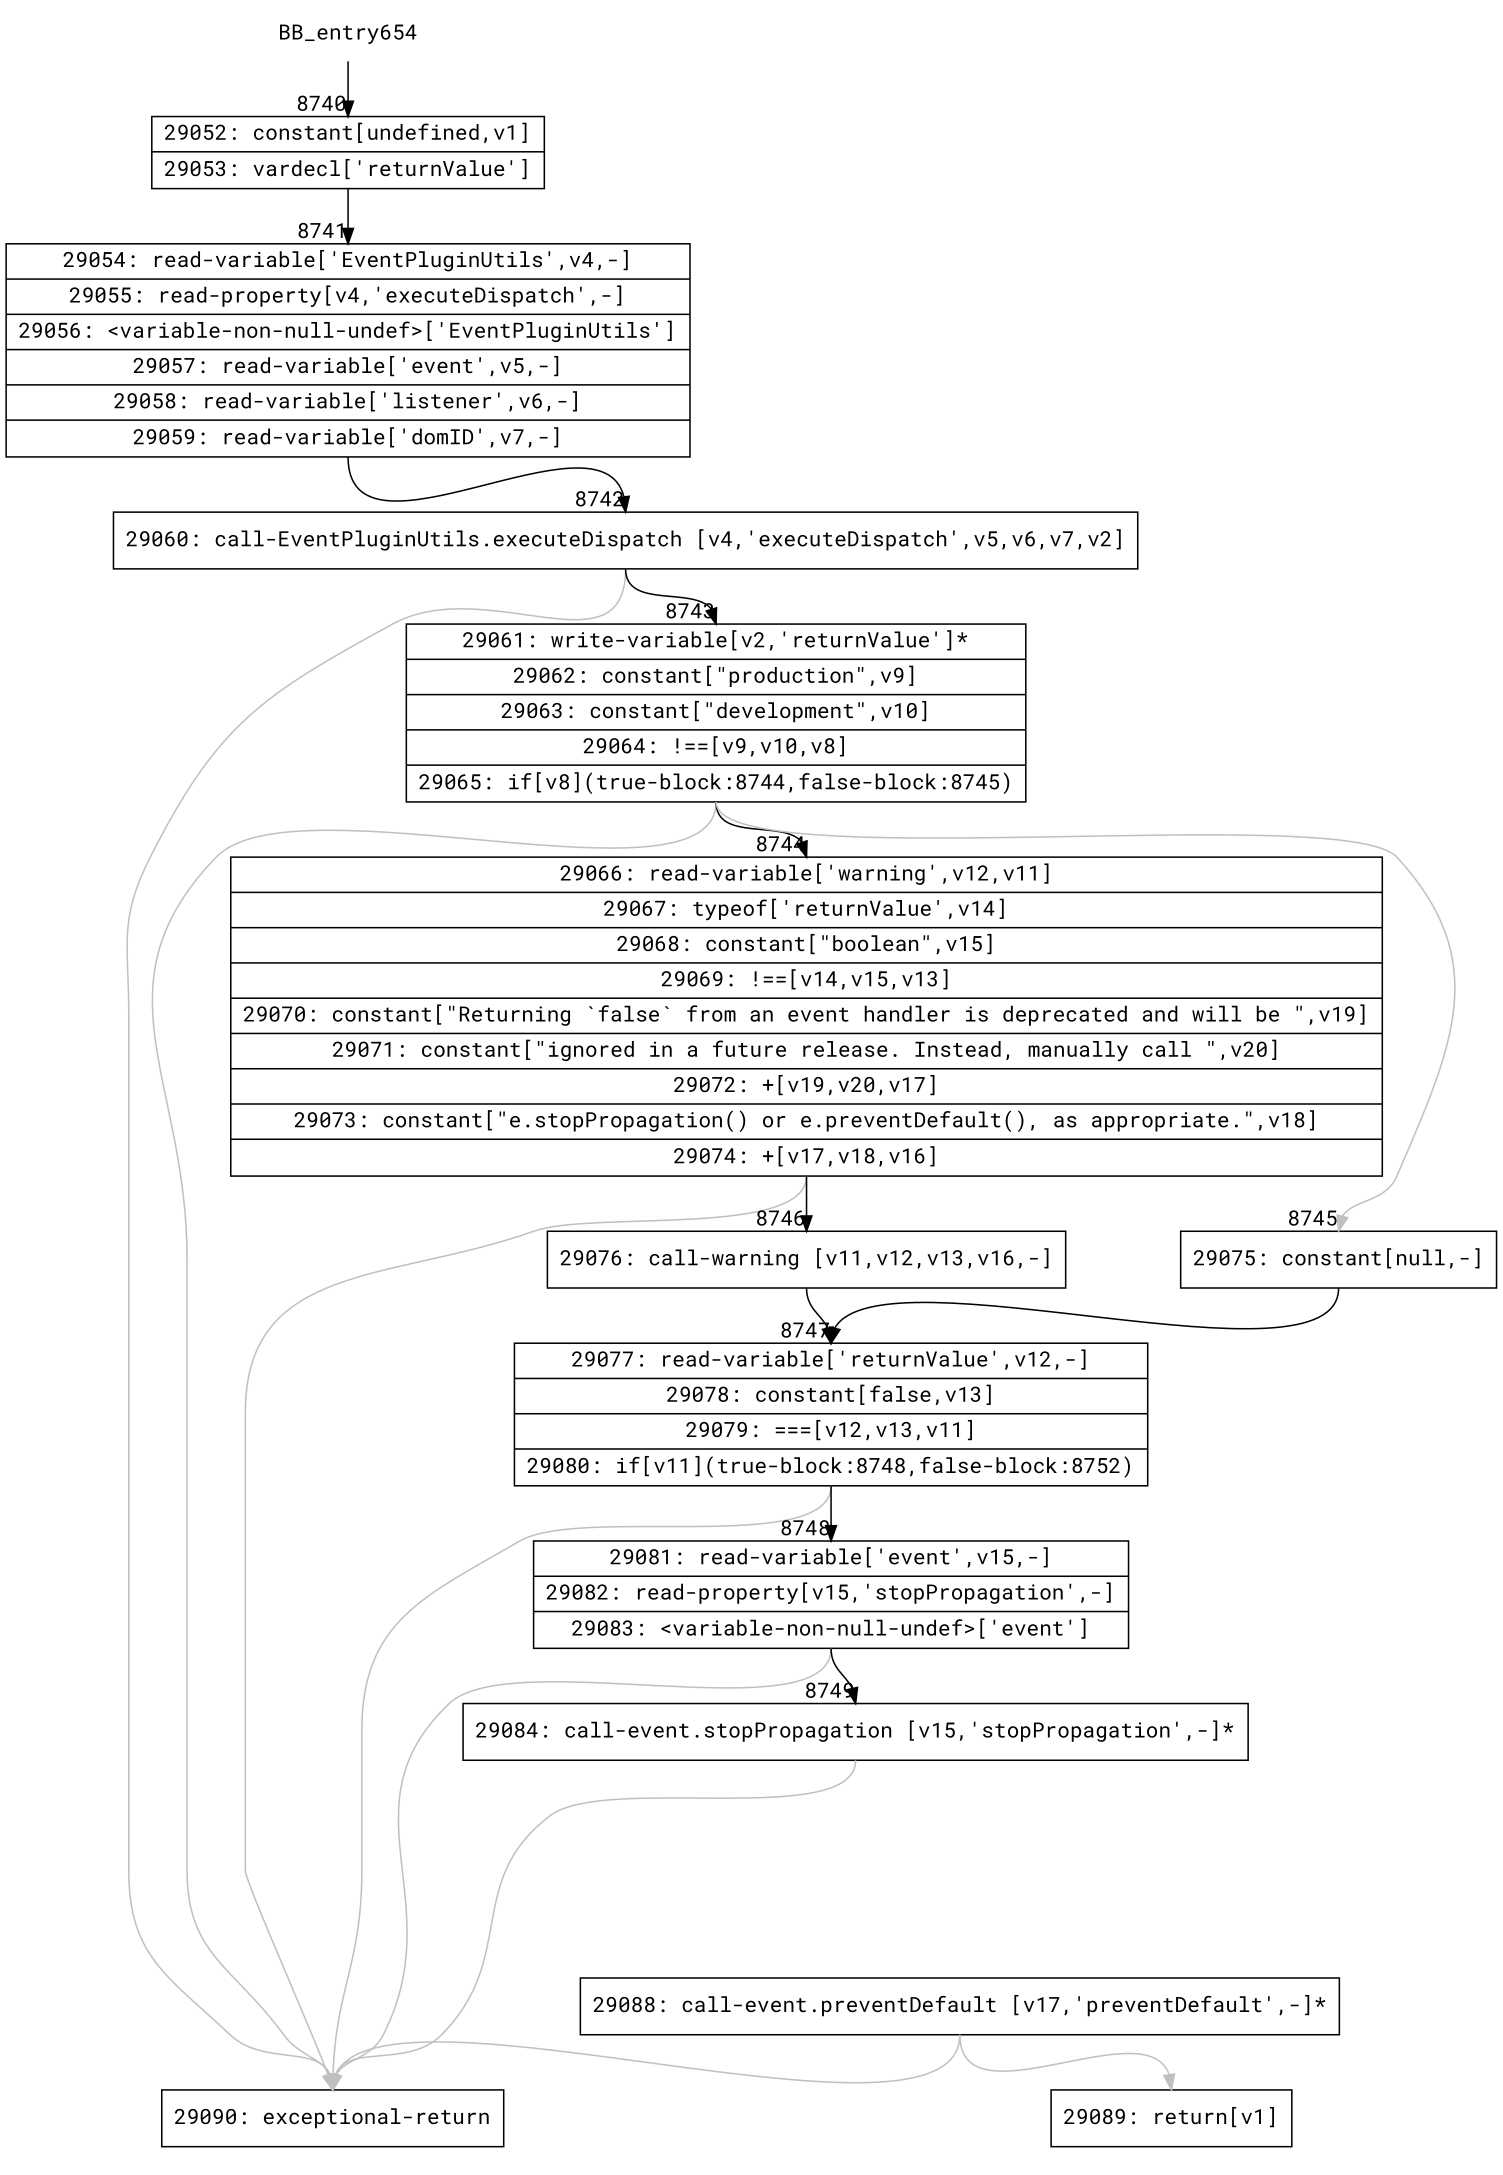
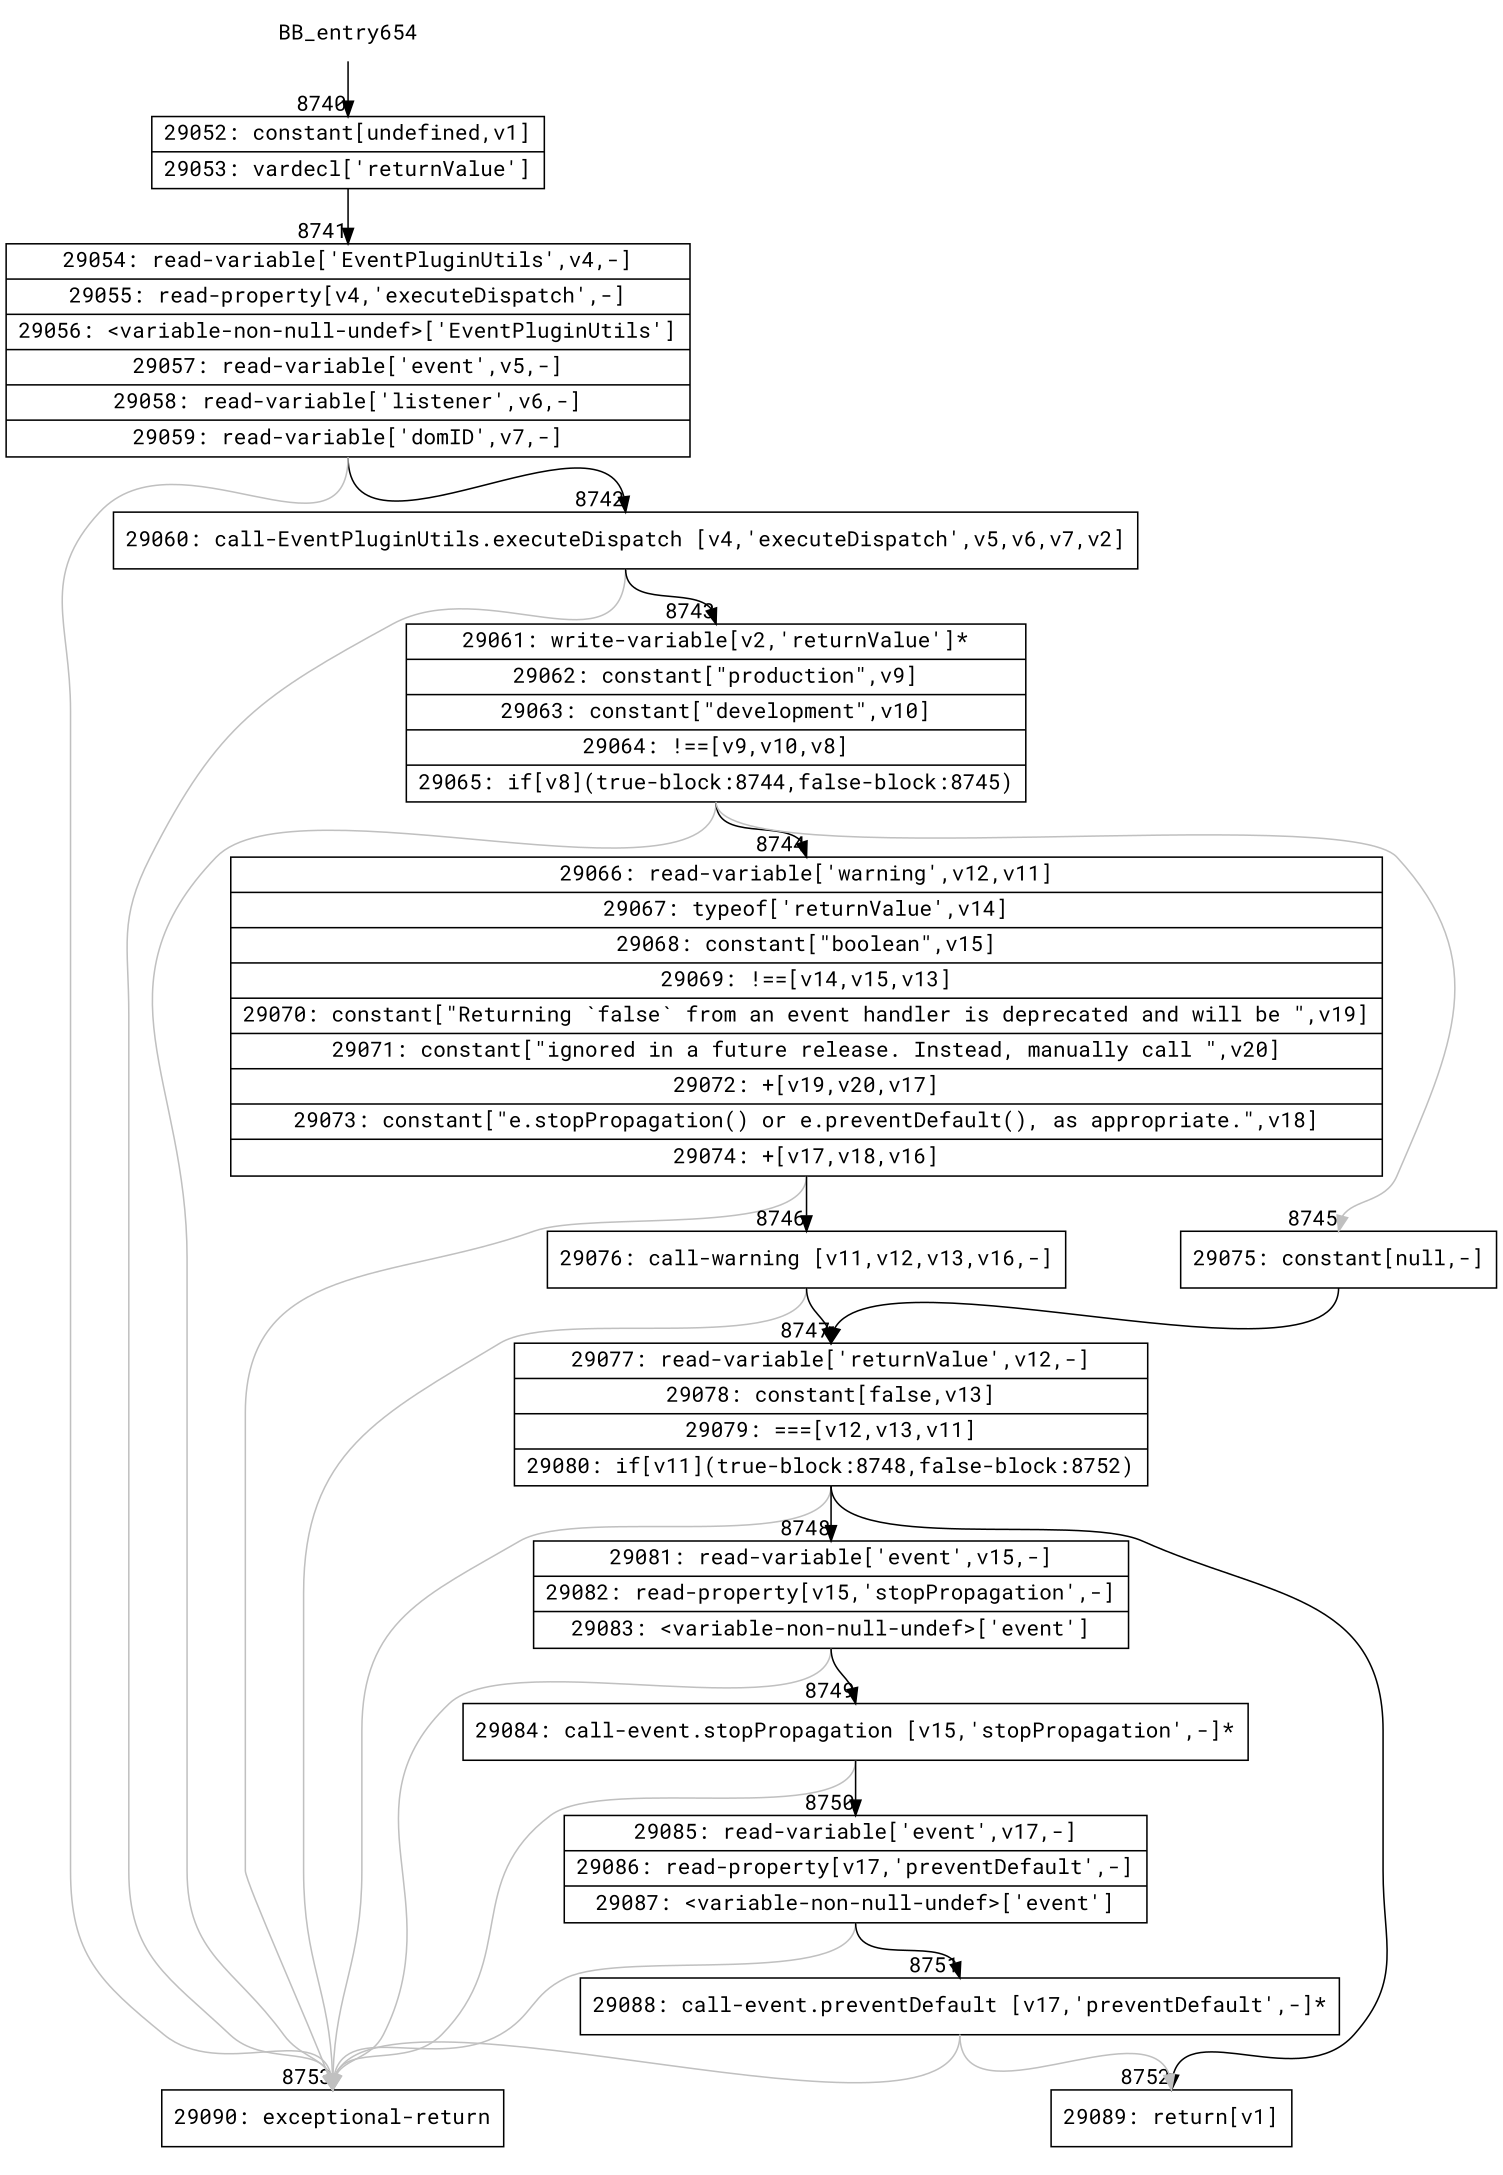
edge "29054: read-variable['EventPluginUtils',v4,-]" -> "29090: exceptional-return": added
edge "29076: call-warning [v11,v12,v13,v16,-]" -> "29090: exceptional-return": added
edge "29077: read-variable['returnValue',v12,-]" -> "29089: return[v1]": added
node "29085: read-variable['event',v17,-]": added
